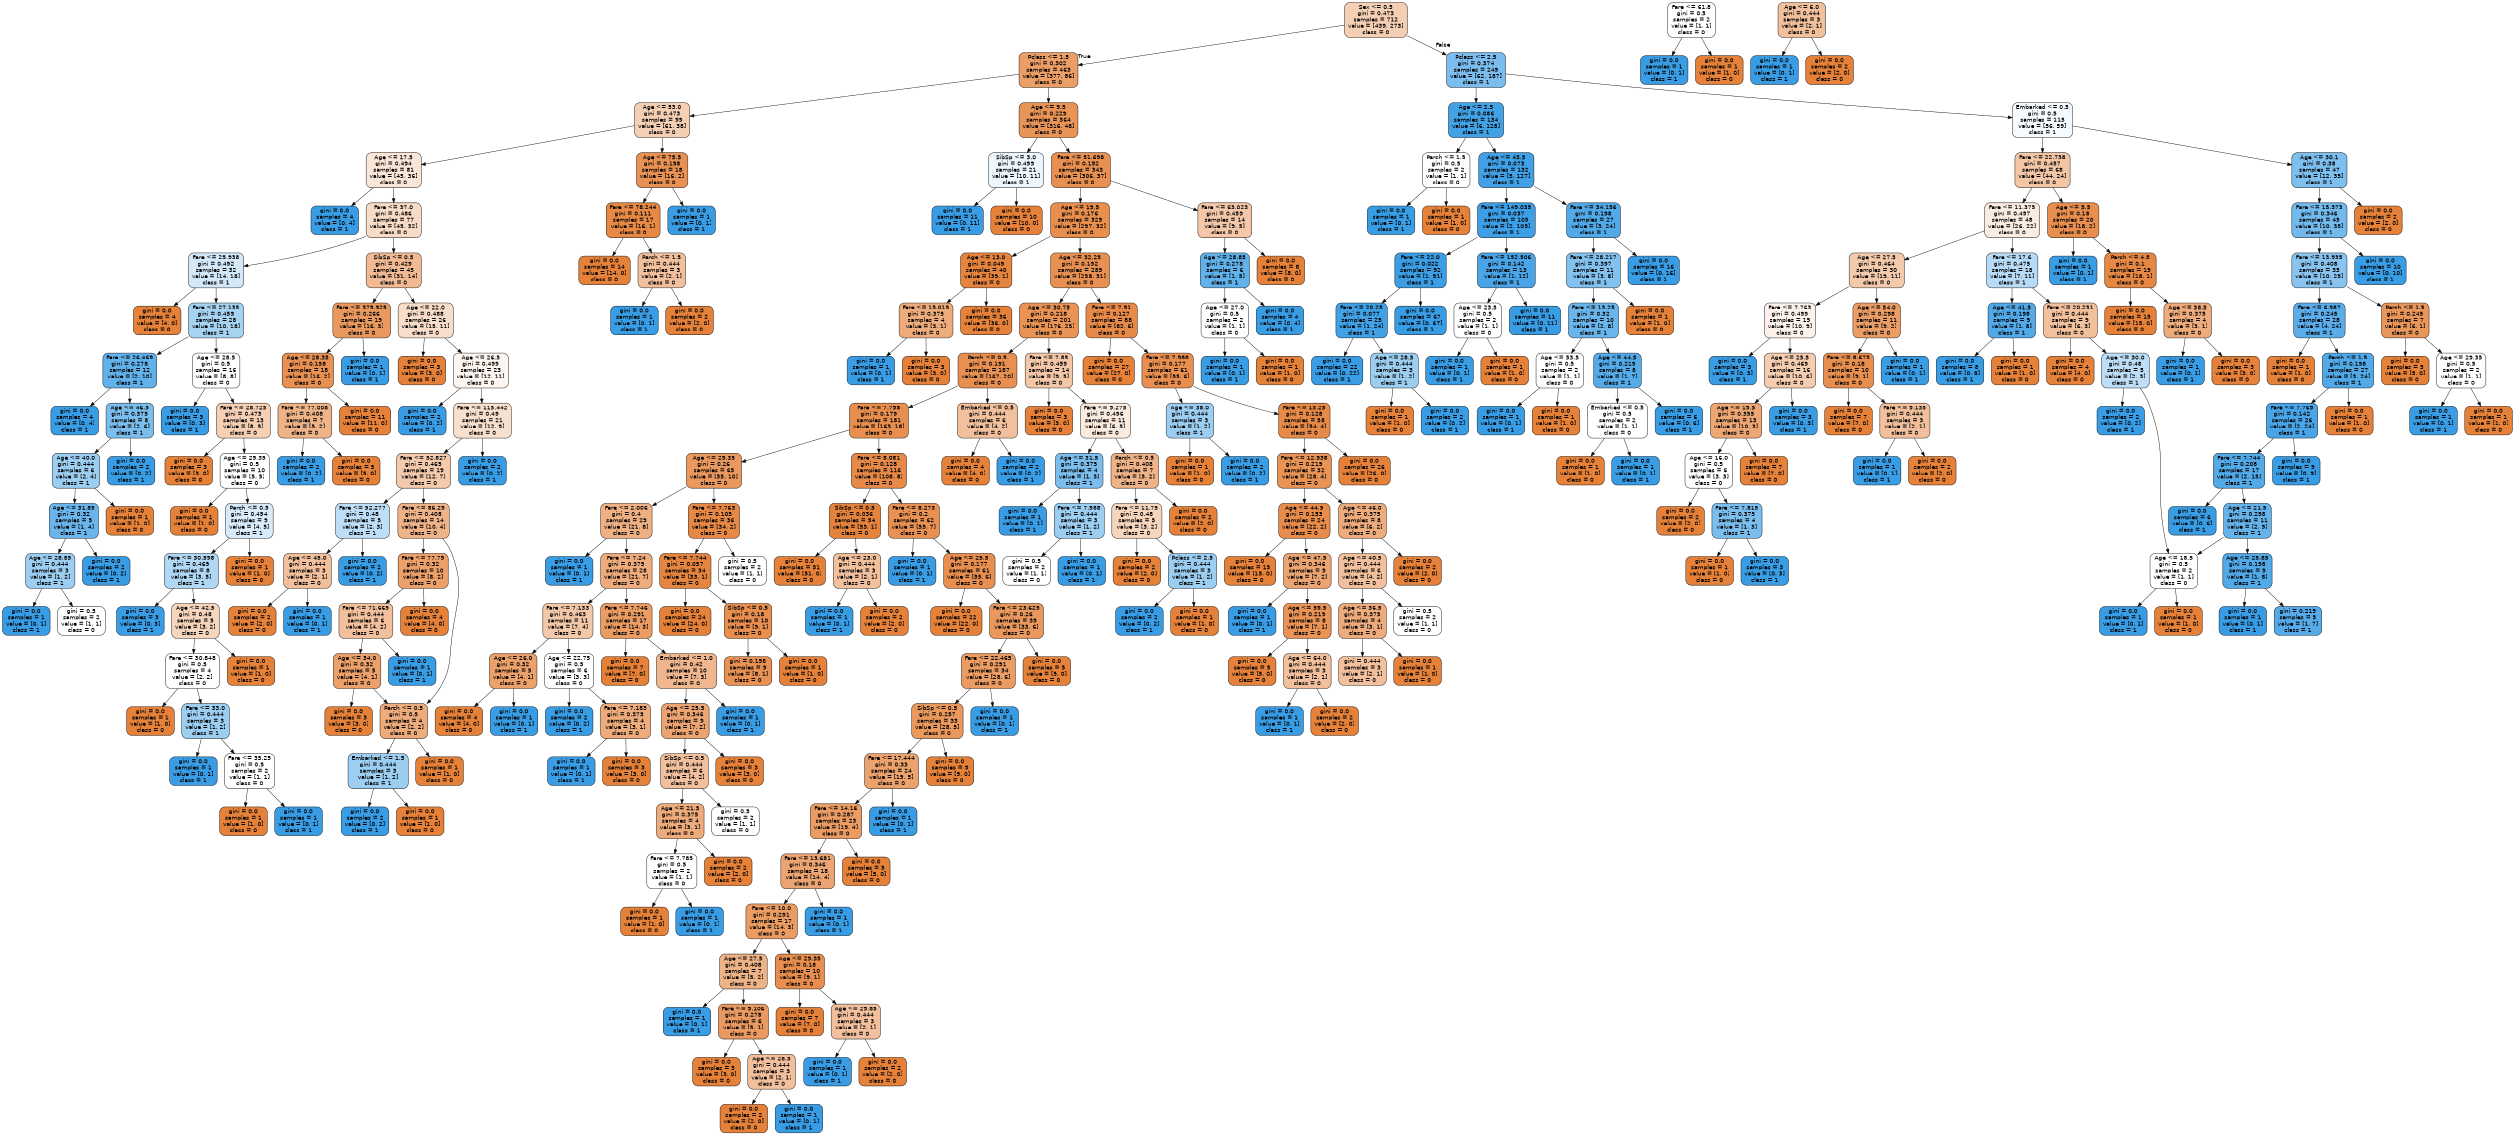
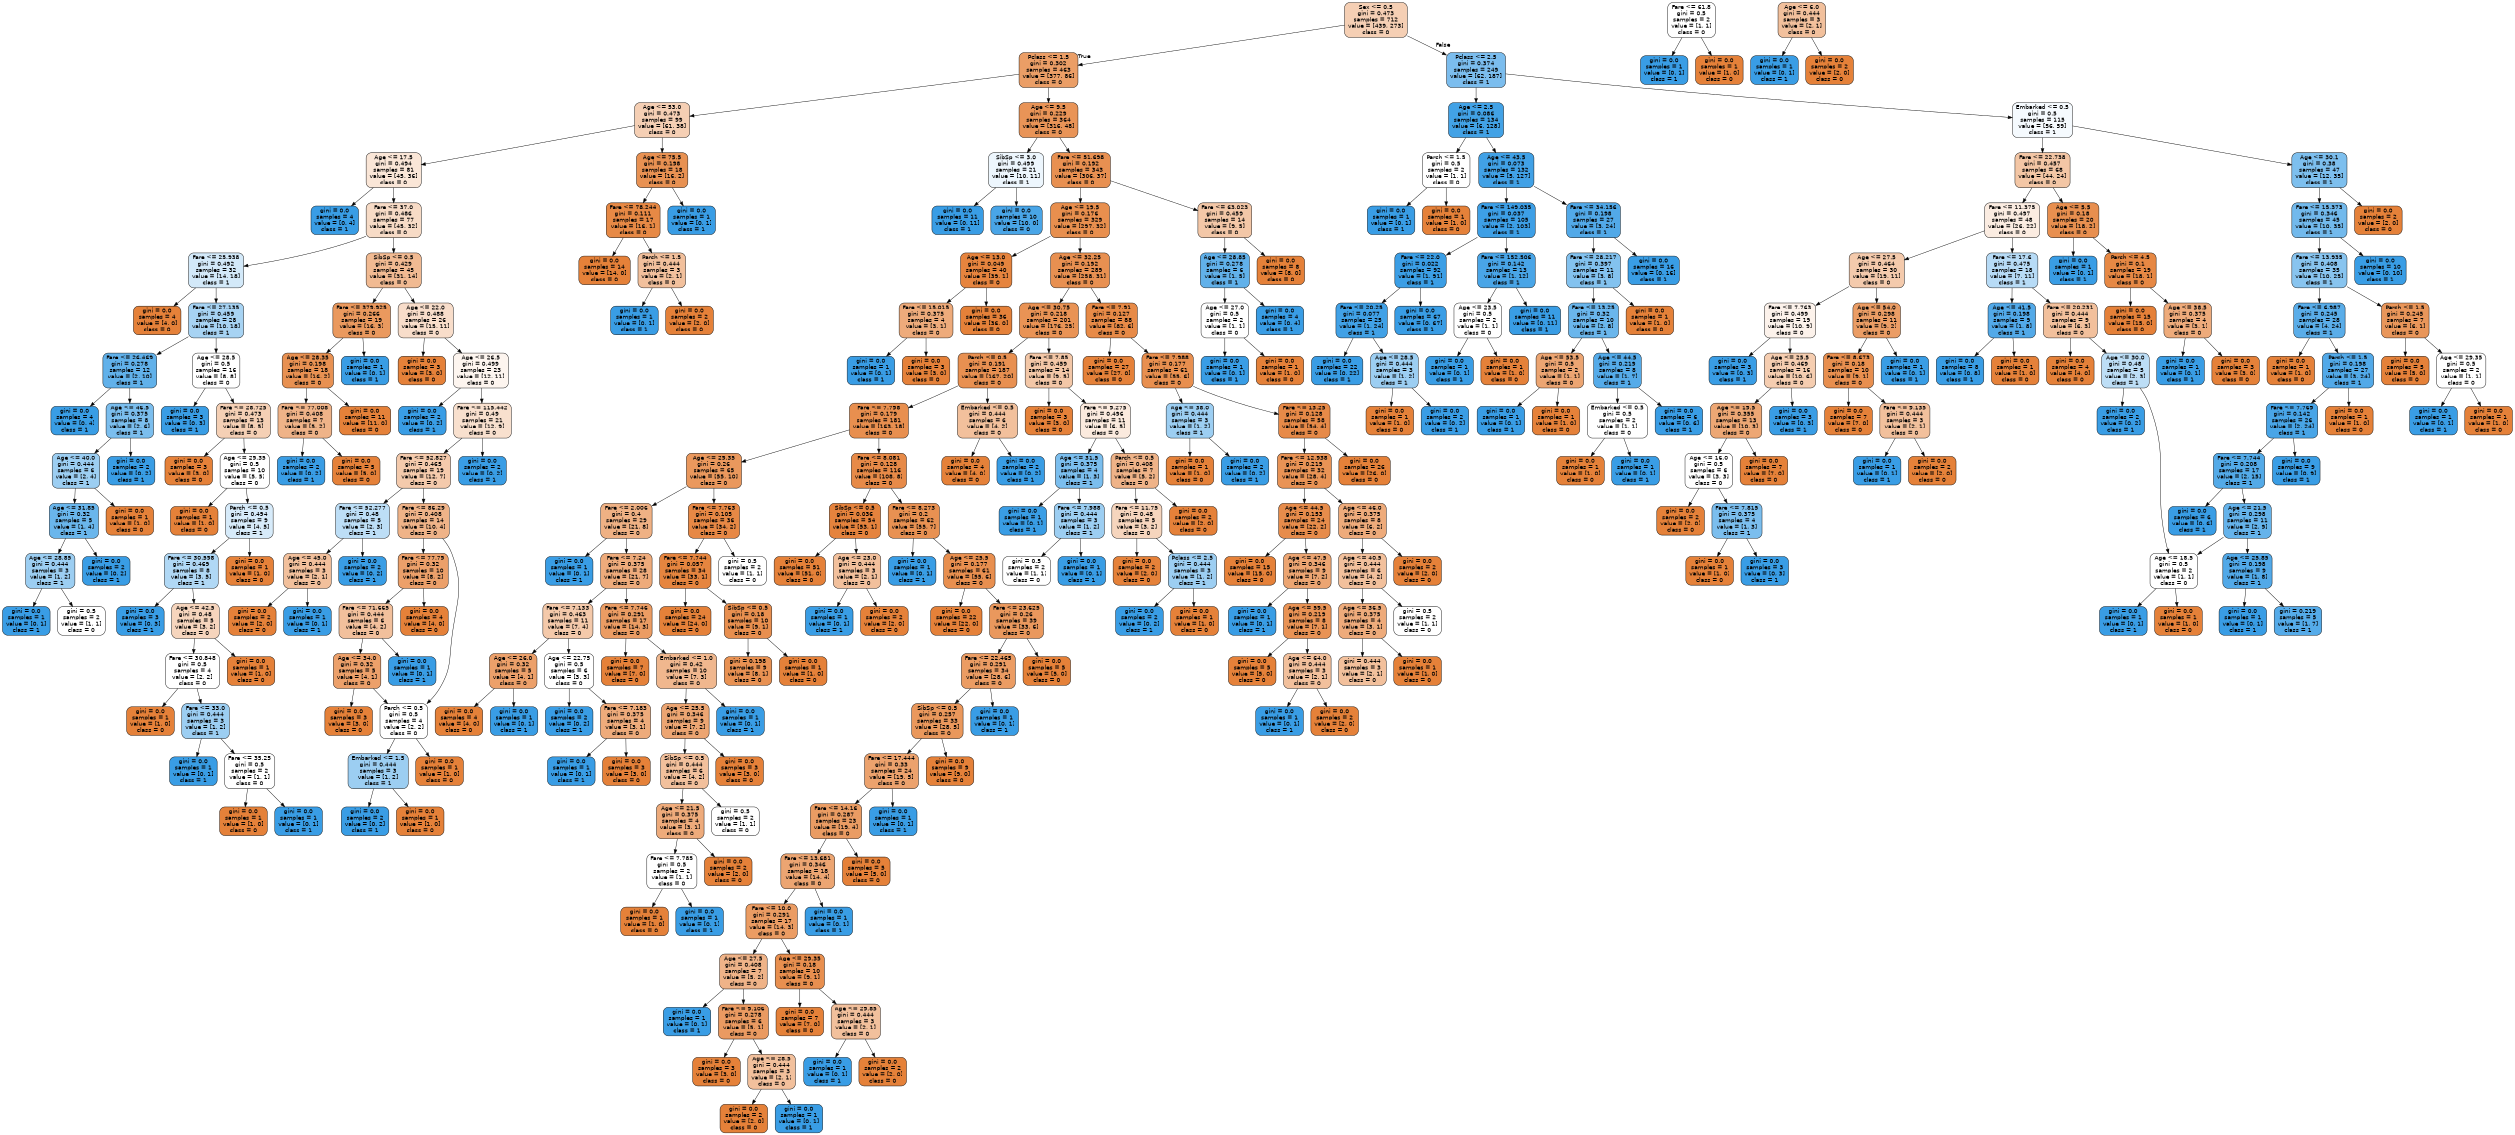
node "gini = 0.0 samples = 10 value = [10, 0] class = 0": fillcolor #e58139 -> #49a5e7
node "Age <= 53.5 gini = 0.5 samples = 2 value = [1, 1] class = 0": fillcolor #ffffff -> #eca572
node "Parch <= 0.5 gini = 0.5 samples = 4 value = [2, 2] class = 0": fillcolor #eeab7b -> #ffffff
